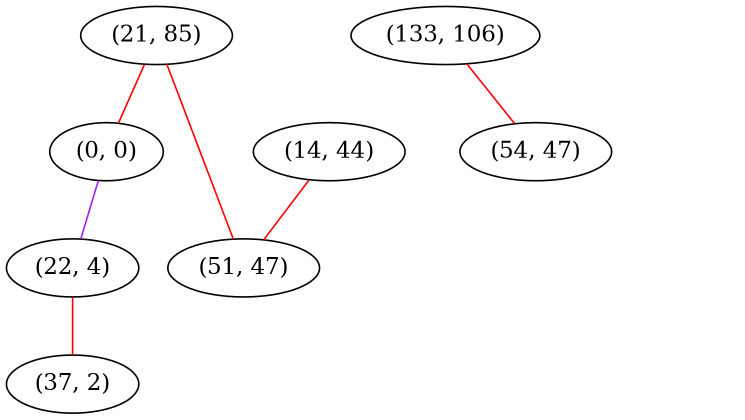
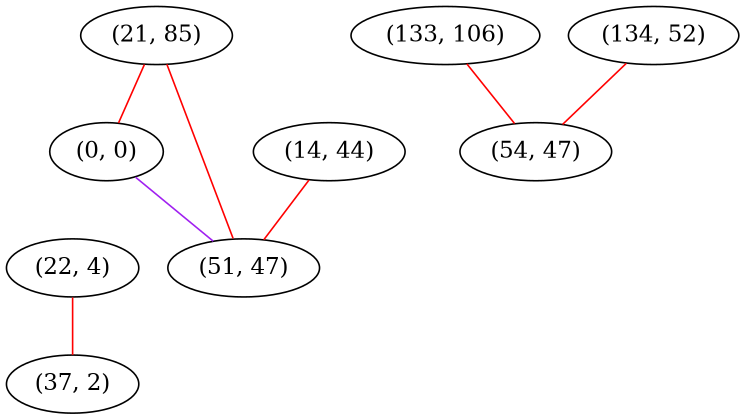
node "(134, 52)": added
edge "(0, 0)" -- "(22, 4)": now "(0, 0)" -- "(51, 47)"
